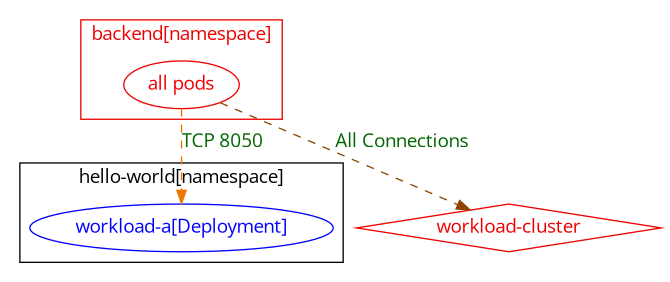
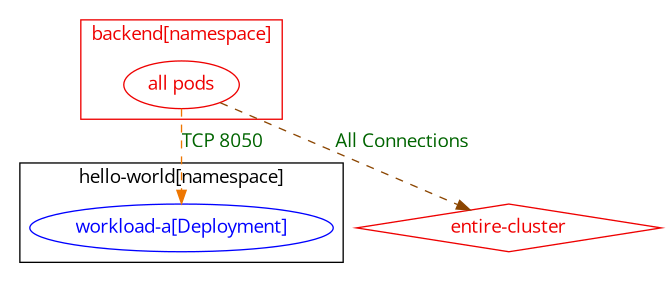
node "workload-cluster": label "workload-cluster" -> "entire-cluster"
